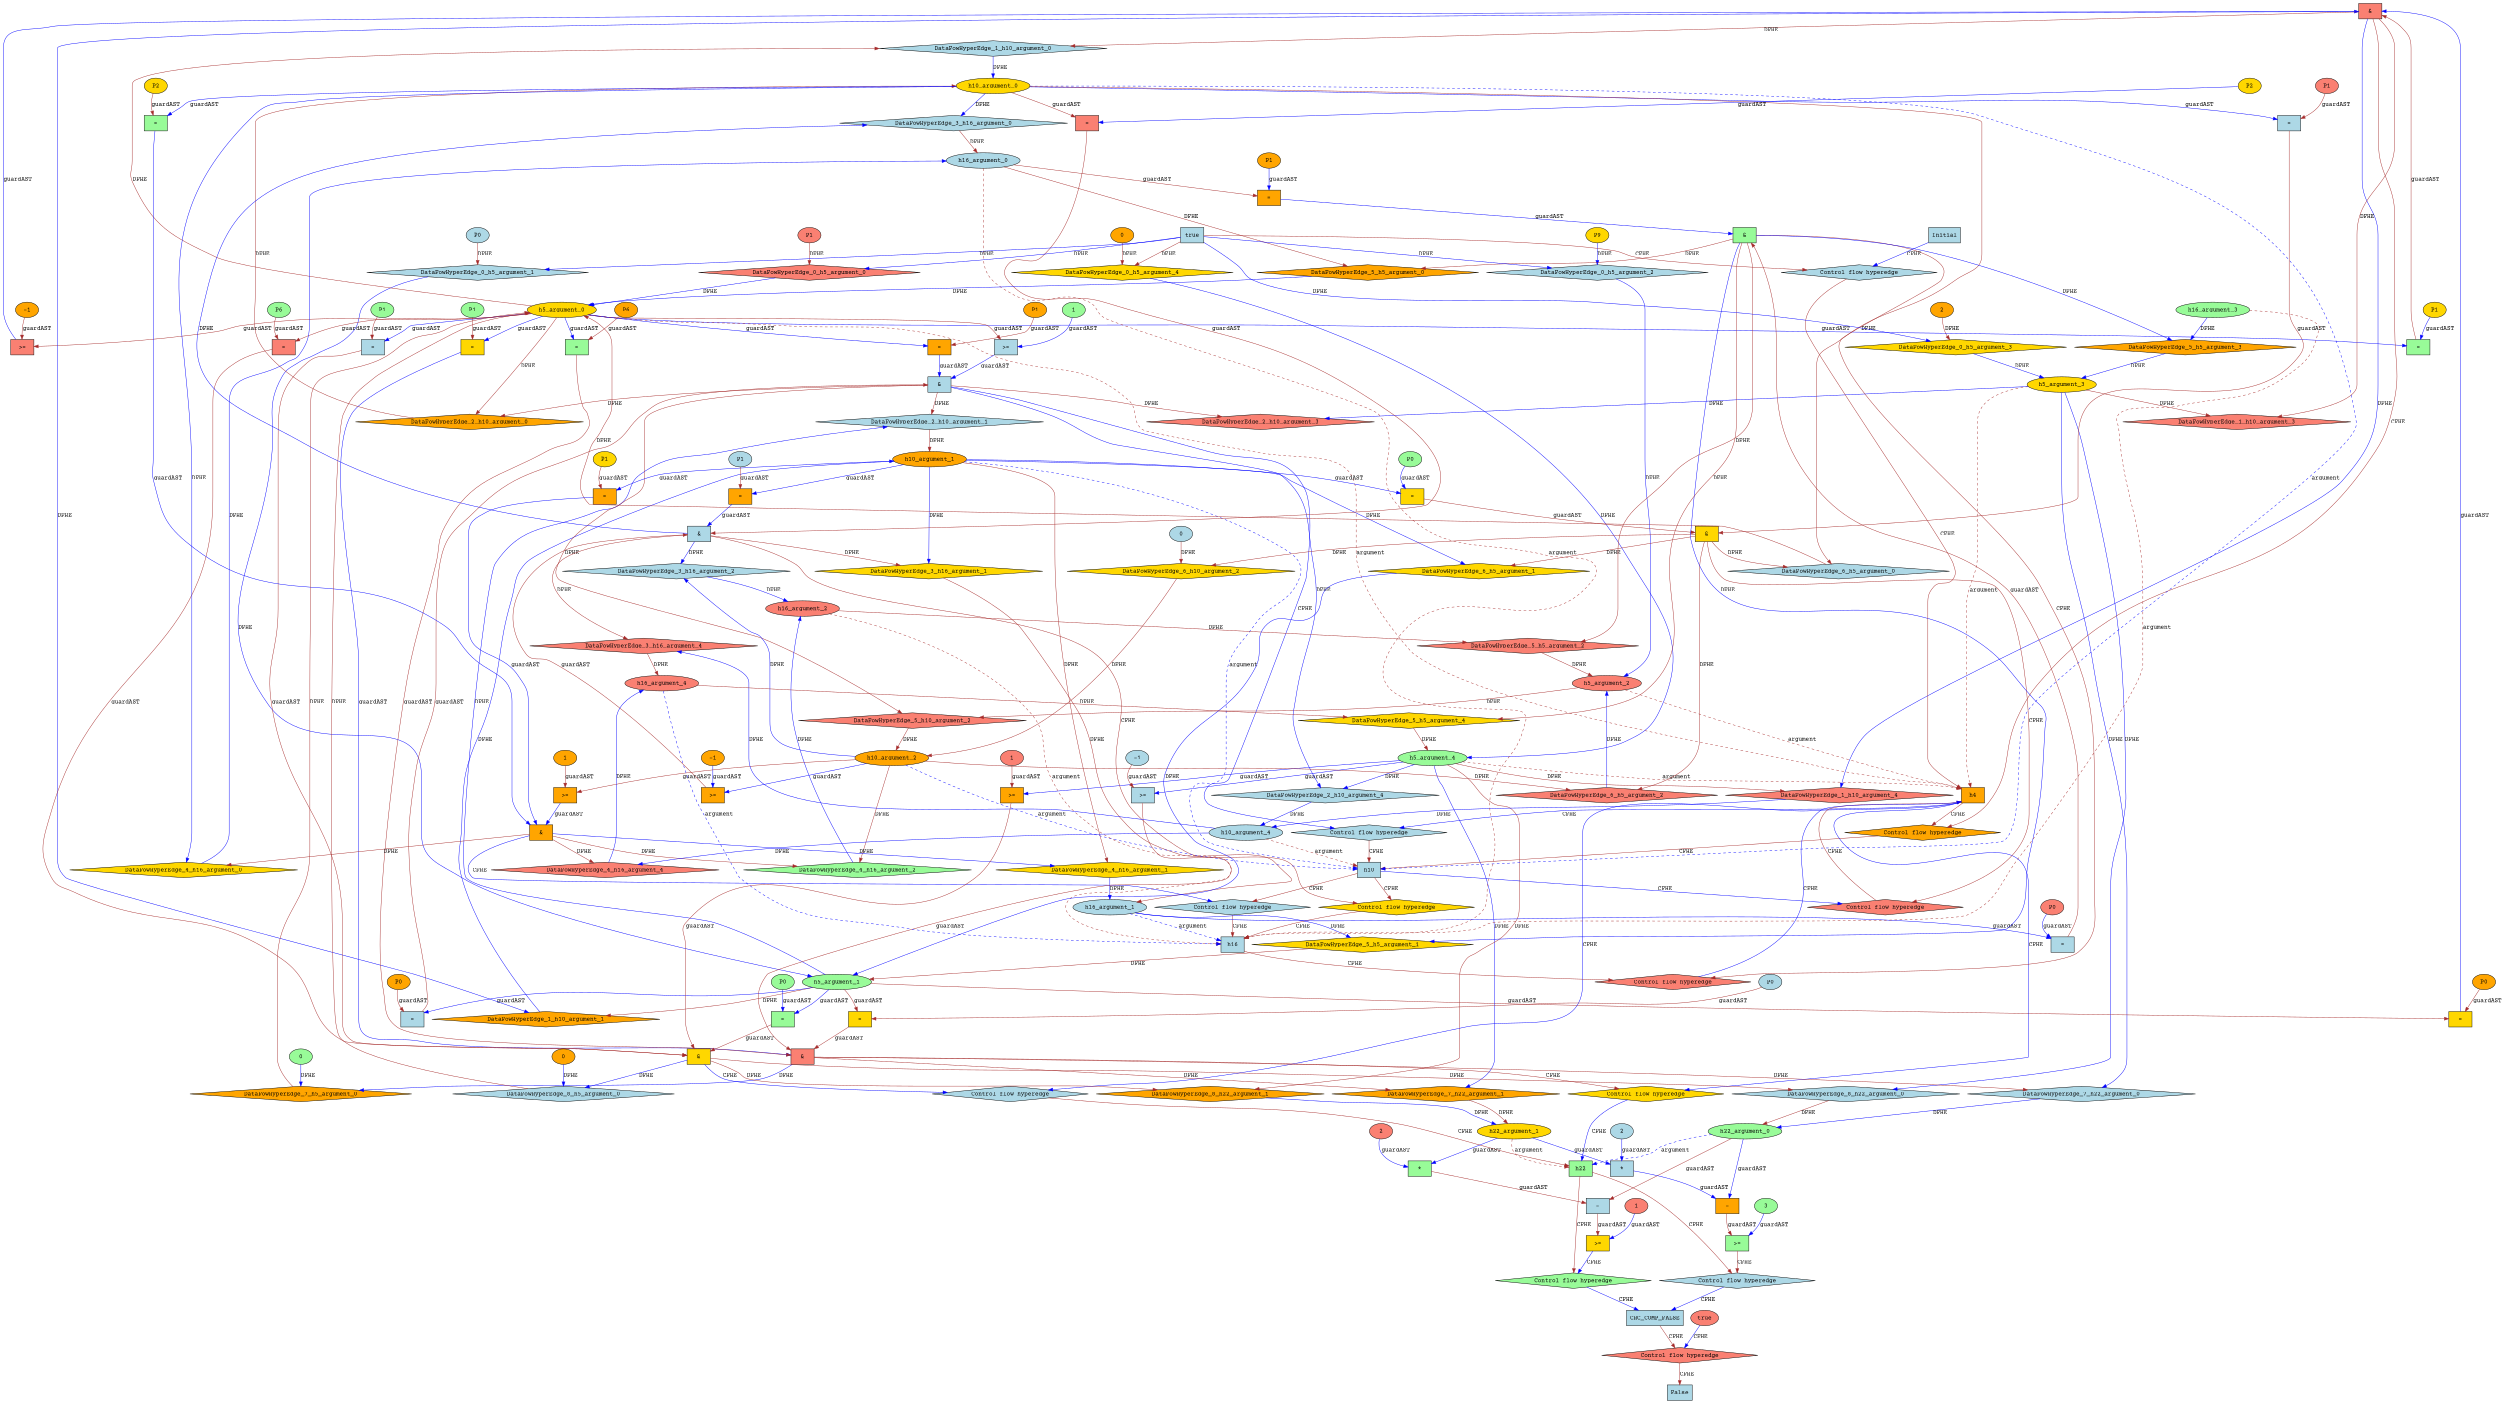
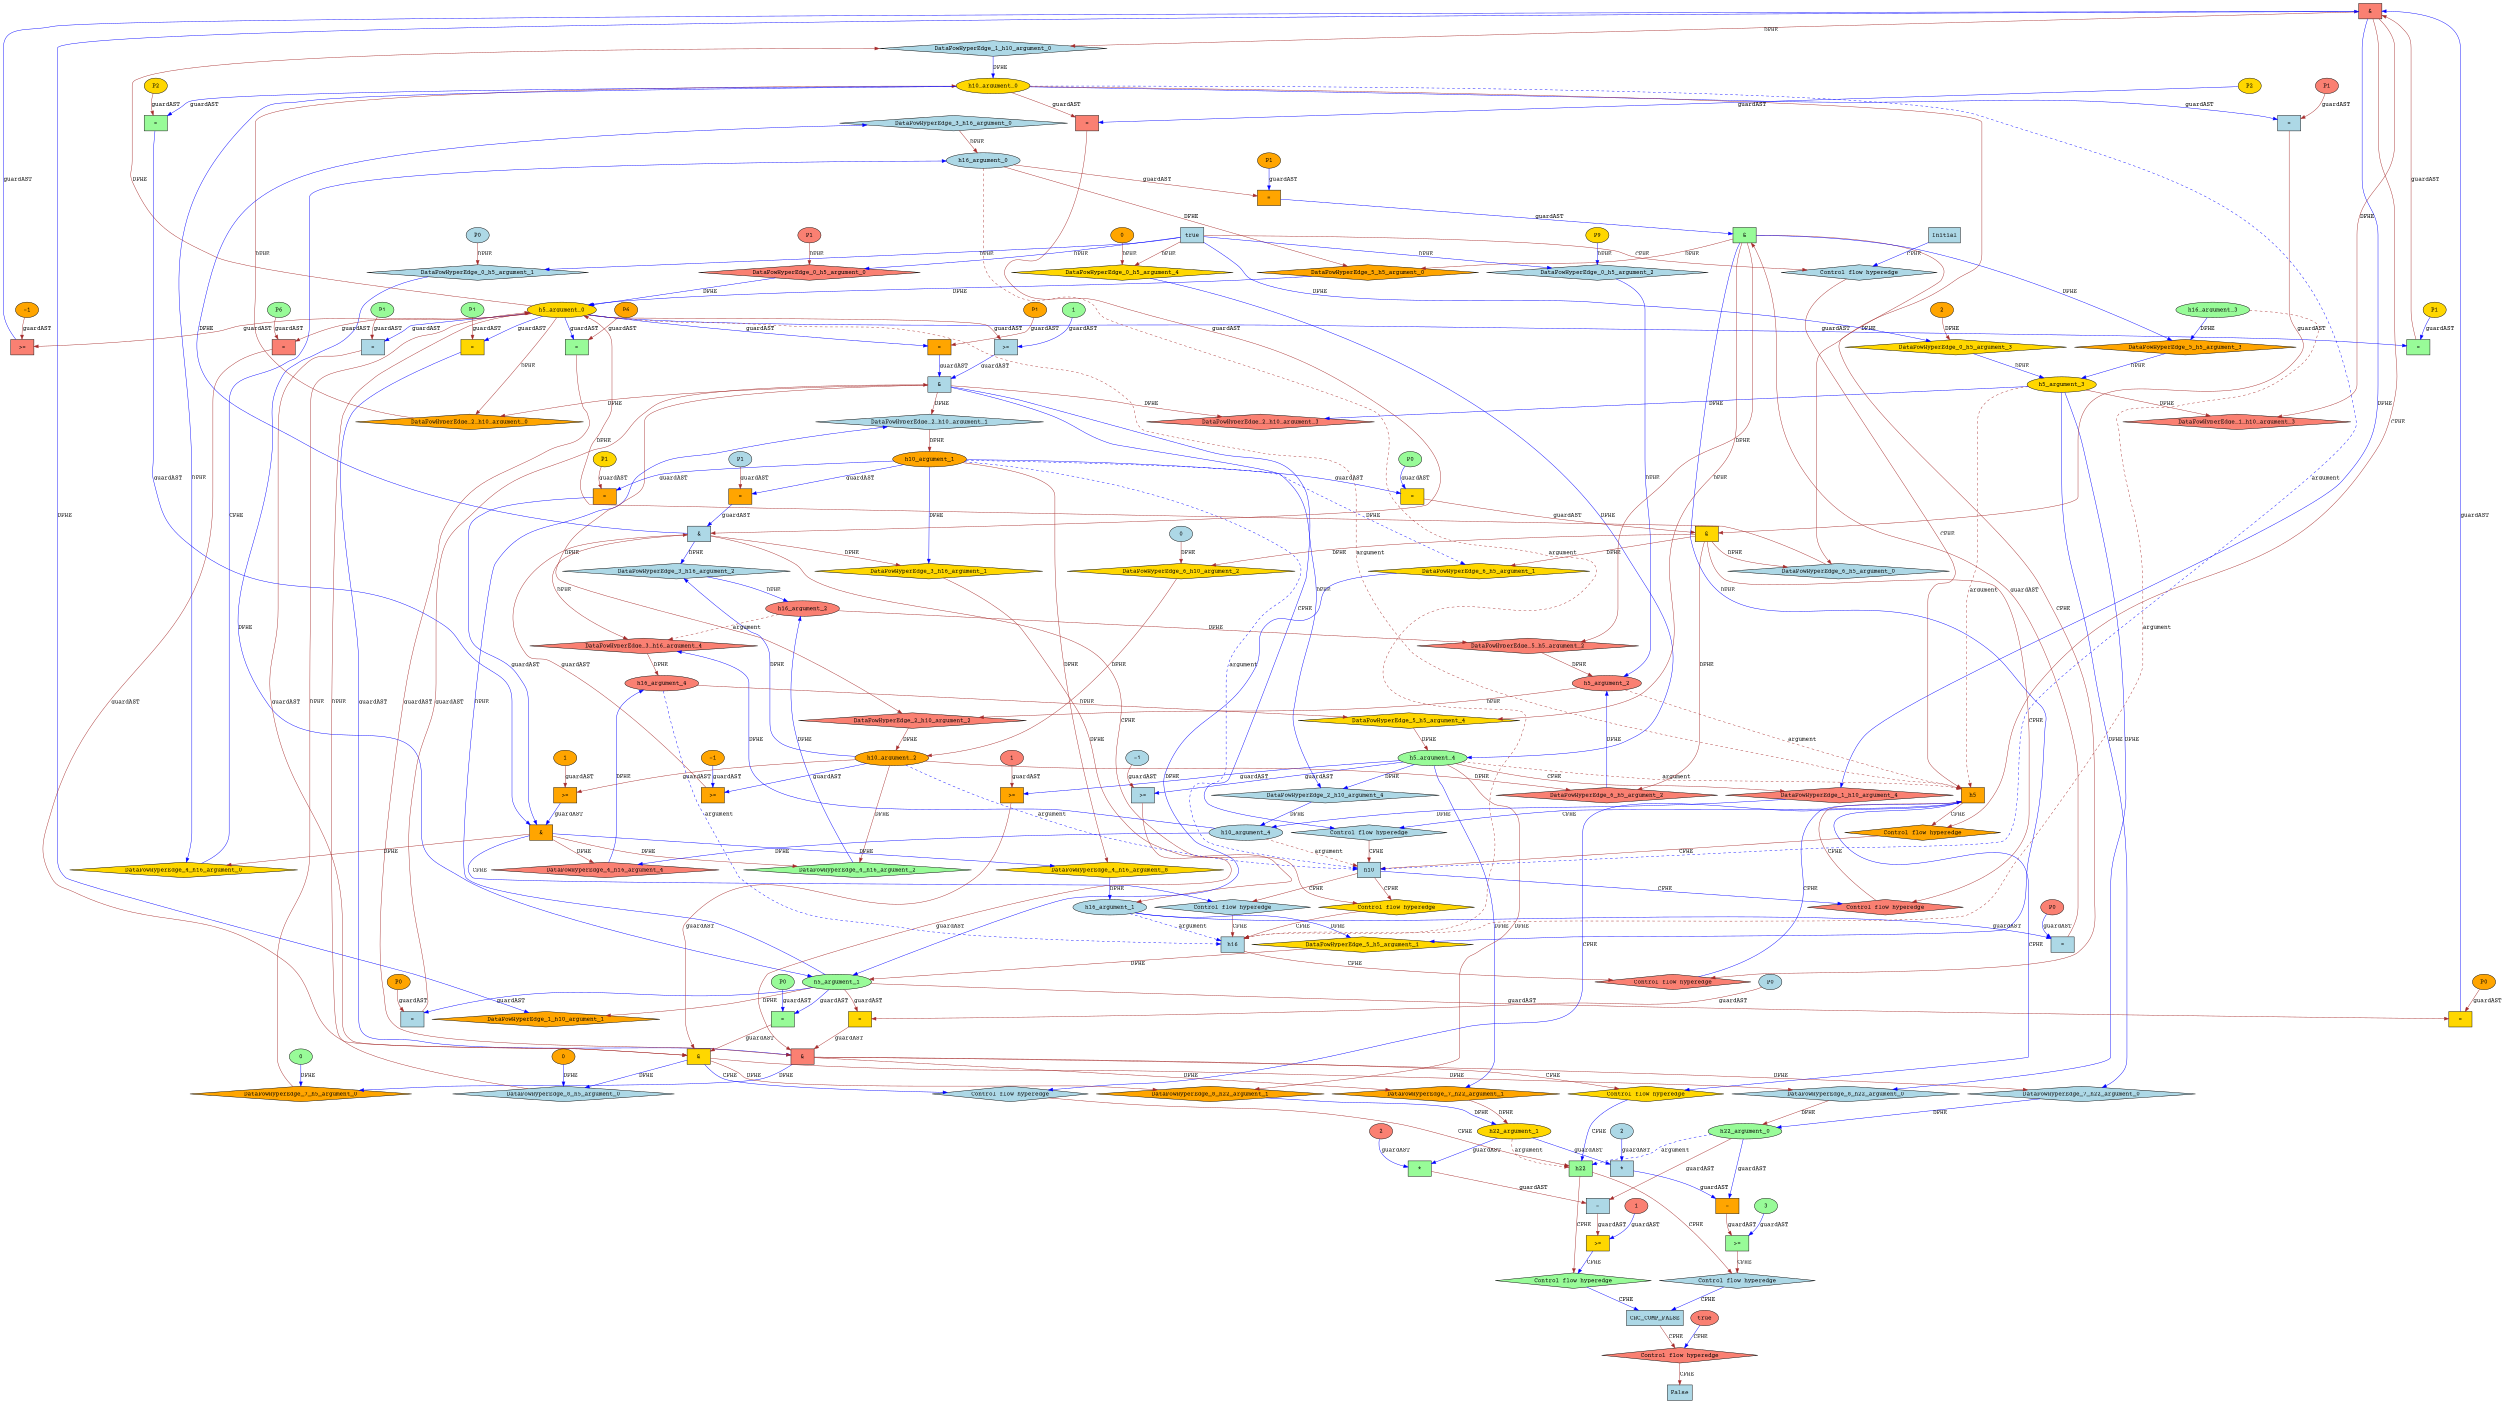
edge "h10_argument_0" -> "DataFowHyperEdge_3_h16_argument_0": removed, label "DFHE"
edge "h10_argument_1" -> "DataFowHyperEdge_6_h5_argument_1": style solid -> dashed
edge "DataFowHyperEdge_4_h16_argument_0" -> "h16_argument_0": label "DFHE" -> "CFHE"
edge "DataFowHyperEdge_1_h10_argument_1" -> "h10_argument_1": removed, label "DFHE"
node "DataFowHyperEdge_5_h10_argument_2": label "DataFowHyperEdge_5_h10_argument_2" -> "DataFowHyperEdge_2_h10_argument_2"
edge "h5_argument_4" -> "DataFowHyperEdge_1_h10_argument_4": label "DFHE" -> "CFHE"
node "h4": label "h4" -> "h5"
edge "h16_argument_2" -> "h16": now "h16_argument_2" -> "DataFowHyperEdge_3_h16_argument_4"
node "DataFowHyperEdge_4_h16_argument_1": label "DataFowHyperEdge_4_h16_argument_1" -> "DataFowHyperEdge_4_h16_argument_8"
